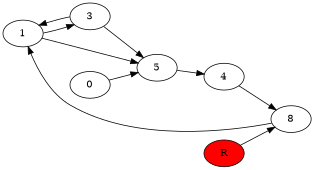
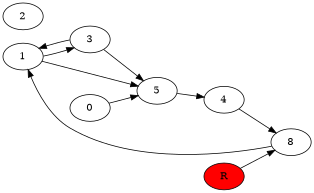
node "2": added
